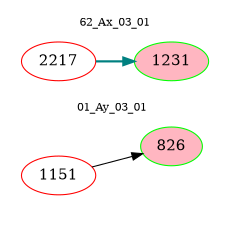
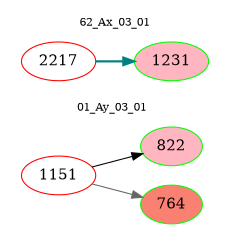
node "826": label "826" -> "822"
node "764": added
